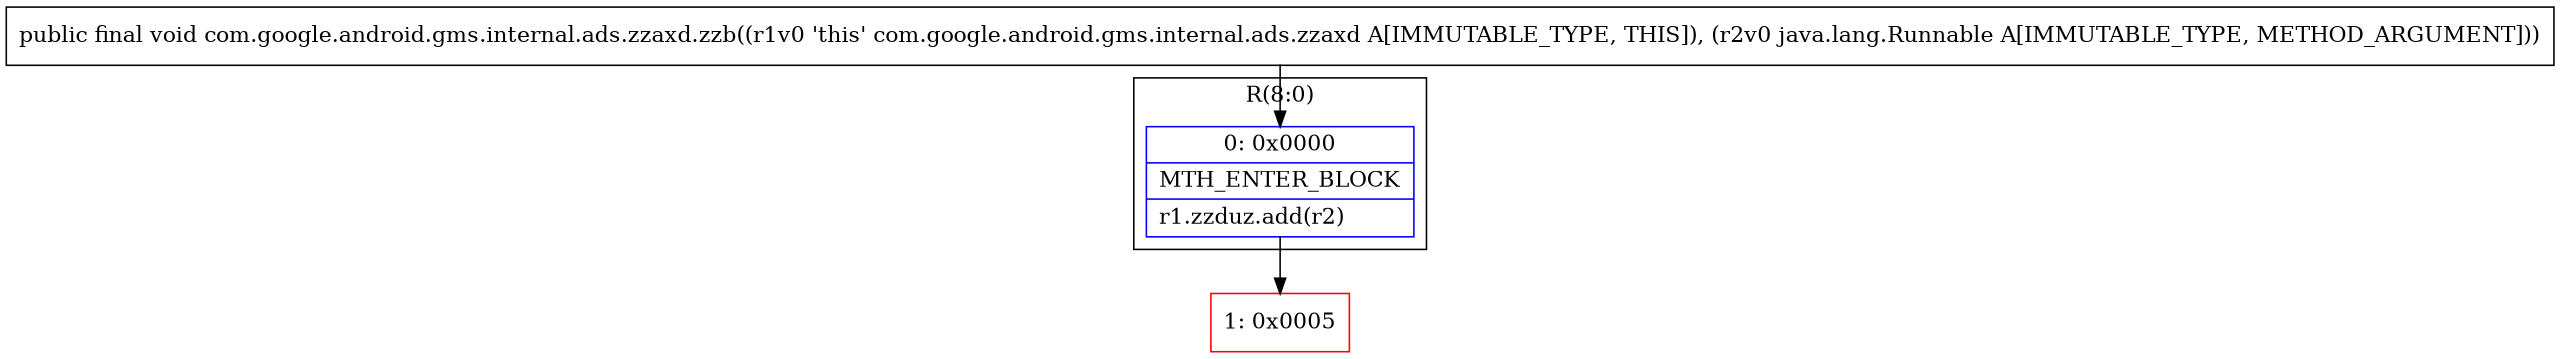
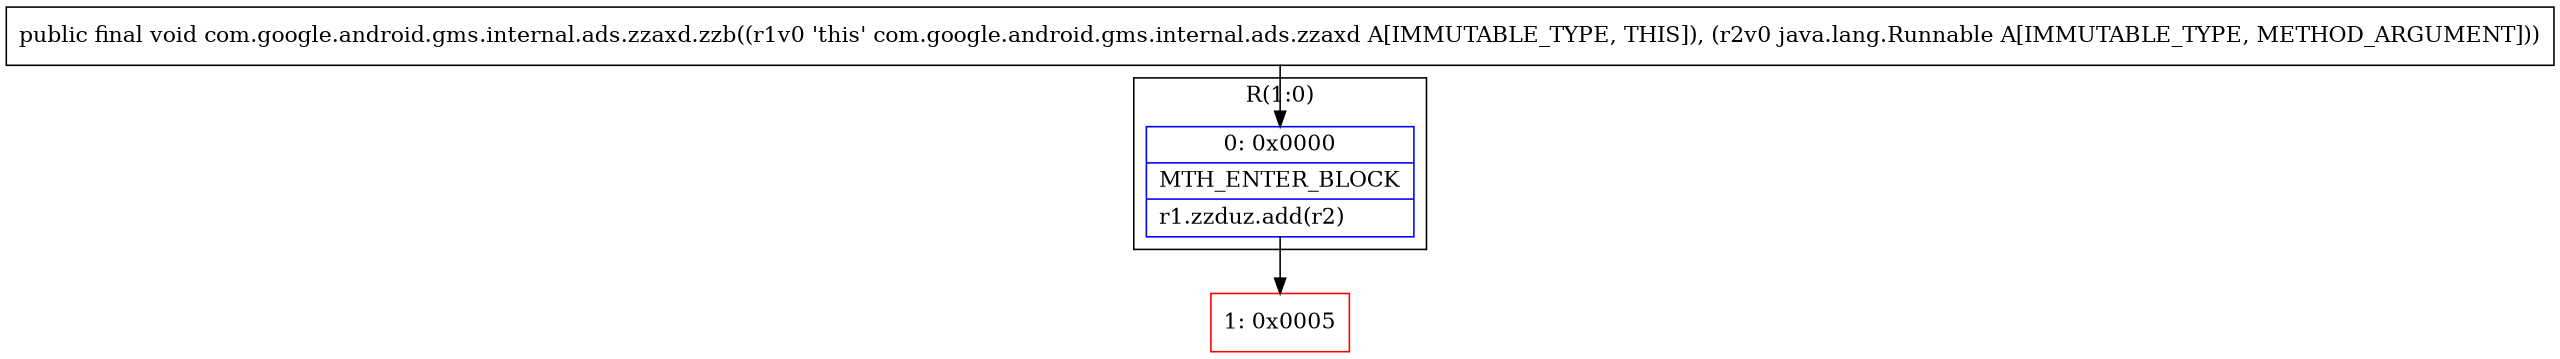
cluster "R(8:0)": label "R(8:0)" -> "R(1:0)"
